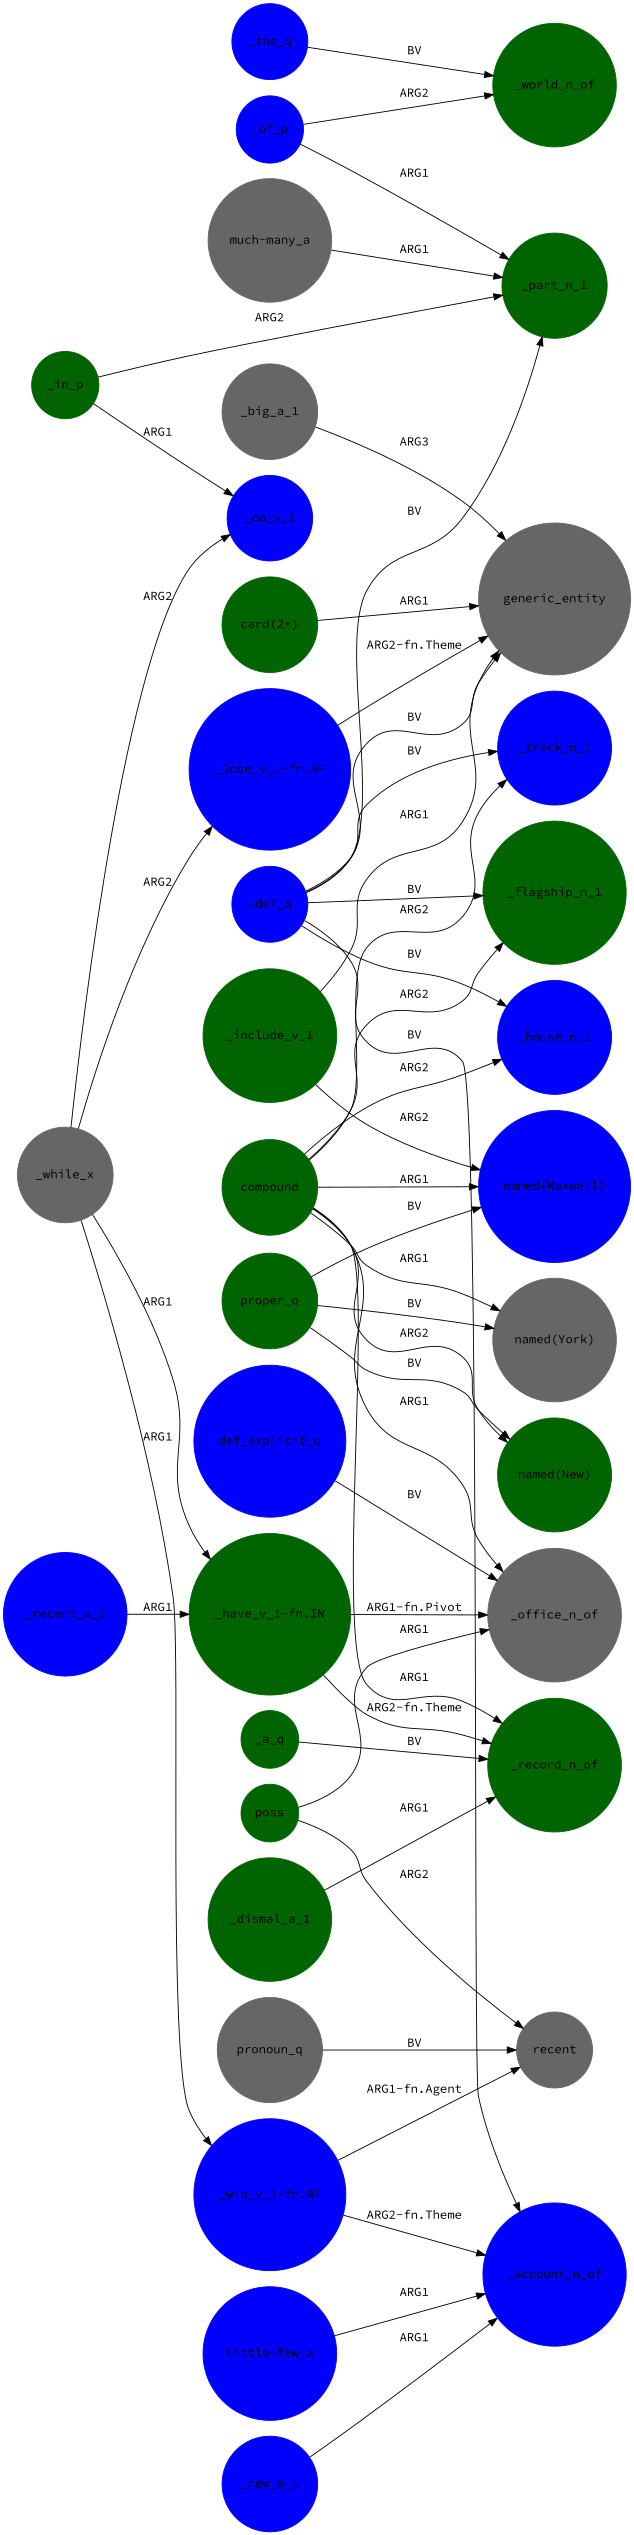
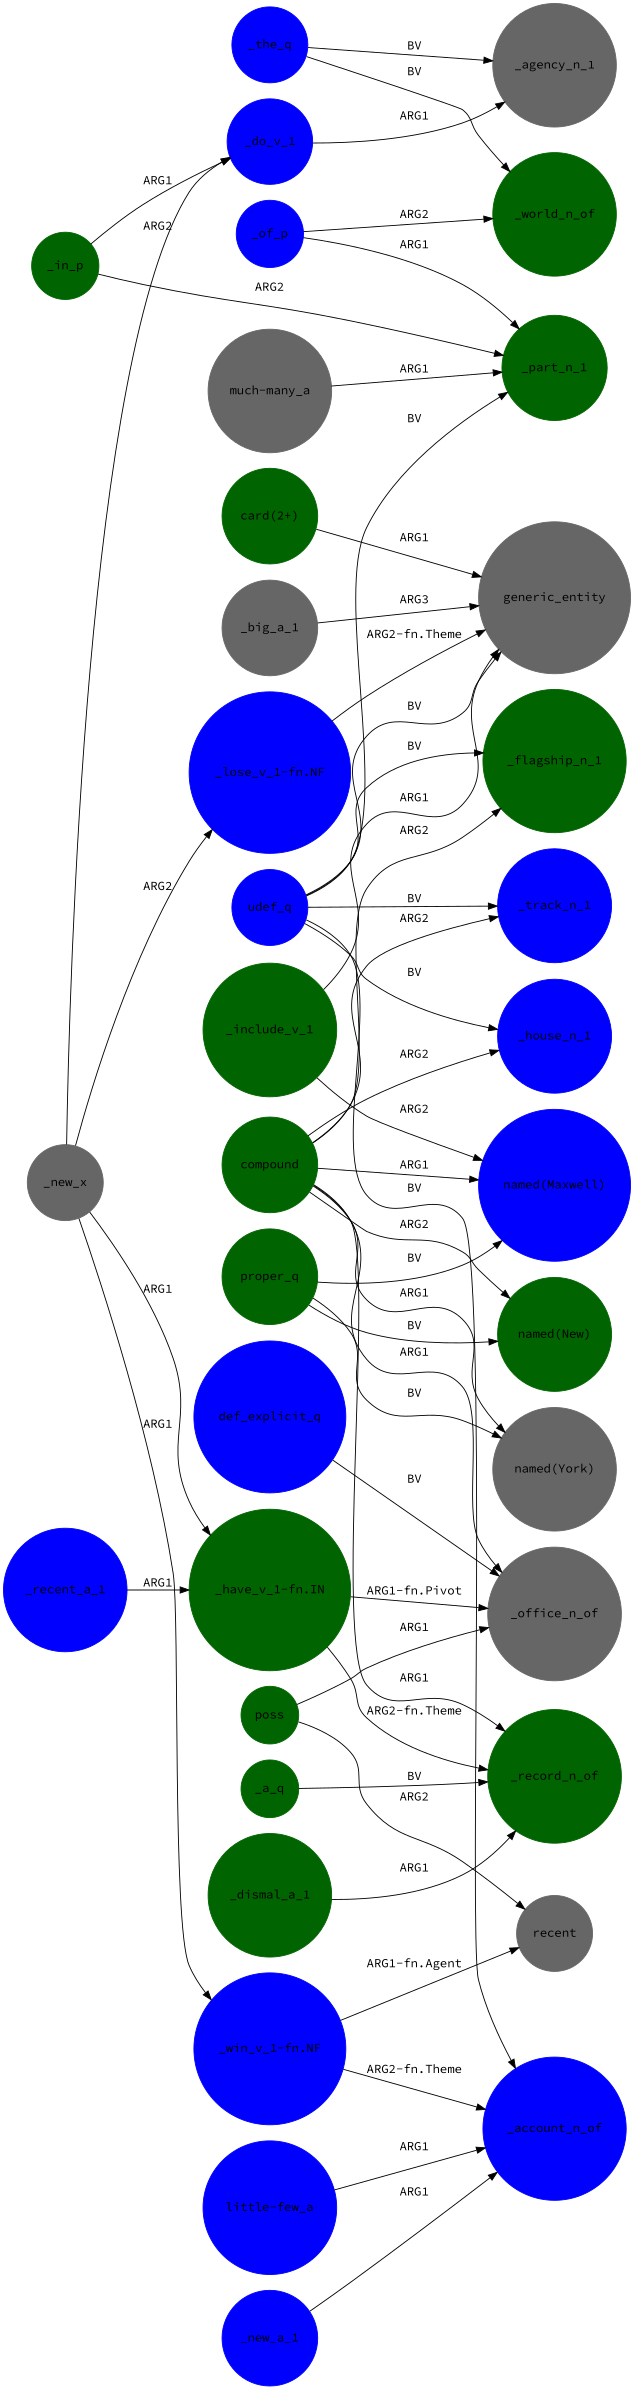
node "_agency_n_1": added
node "_while_x": label "_while_x" -> "_new_x"
node "pronoun_q": removed
